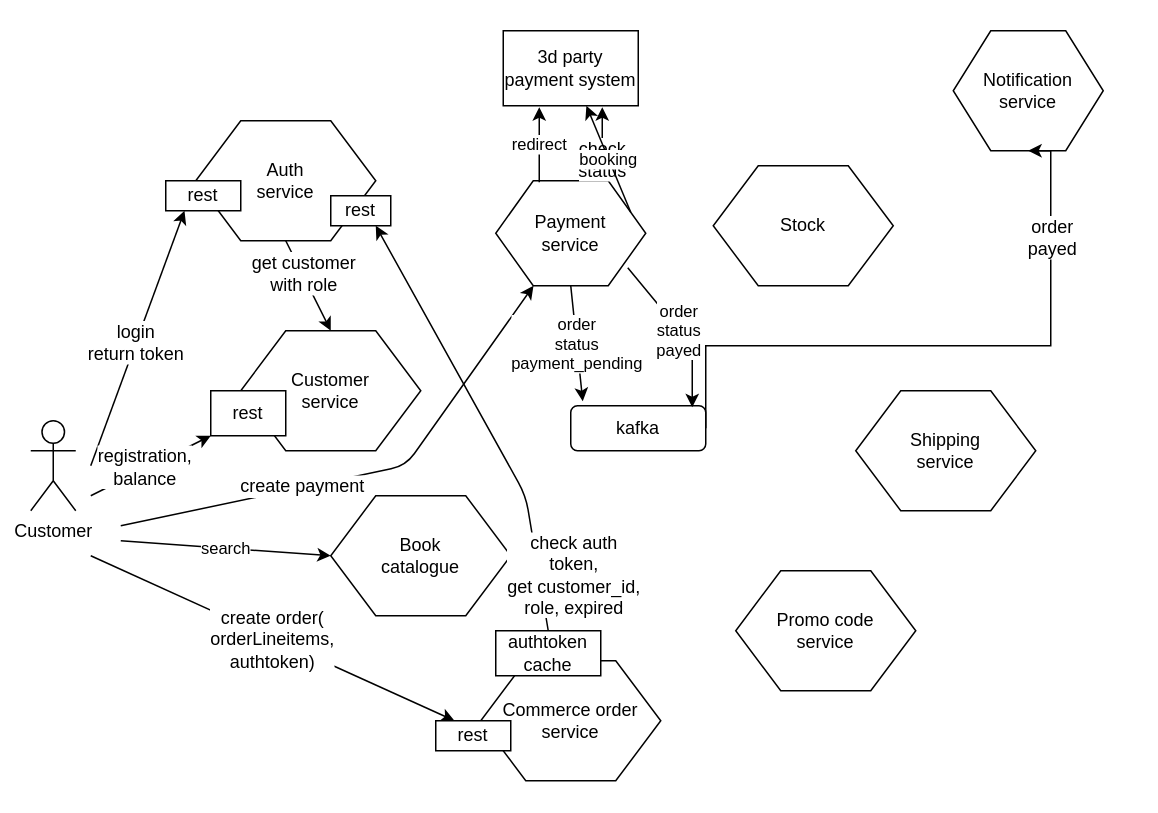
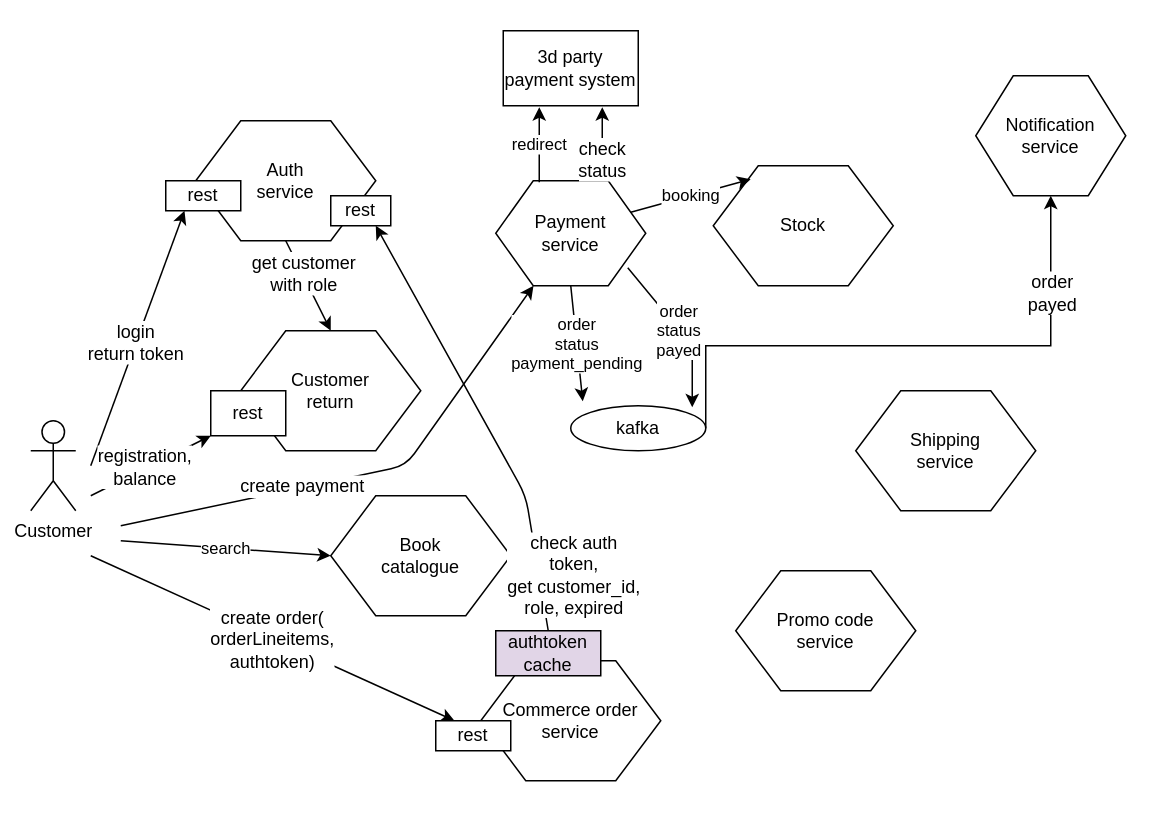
node "Notification service": moved (1028, 91) -> (1051, 136)
edge "Payment service" -> "3d party payment system": now "Payment service" -> "Stock"
node "Customer service": label "Customer service" -> "Customer return"
node "kafka": shape rounded rectangle -> ellipse
node "authtoken cache": fillcolor #ffffff -> #e1d5e7
